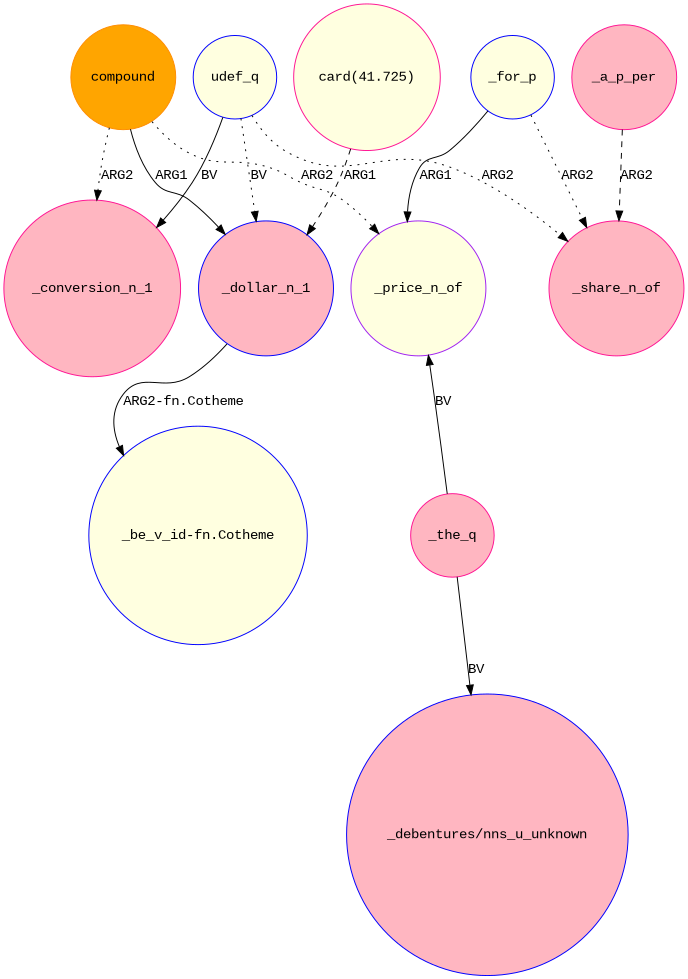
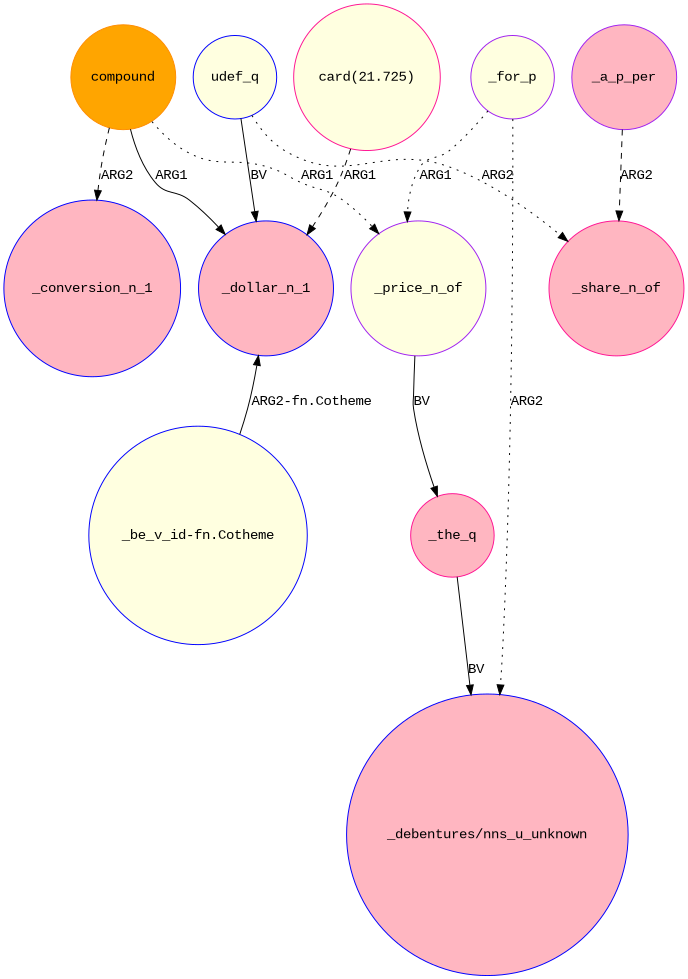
node "card(41.725)": label "card(41.725)" -> "card(21.725)"
node "_for_p": color blue -> purple
node "_a_p_per": color deeppink -> purple
edge "_for_p" -> "_price_n_of": style solid -> dotted
edge "compound" -> "_conversion_n_1": style dotted -> dashed
edge "_for_p" -> "_share_n_of": now "_for_p" -> "_debentures/nns_u_unknown"
edge "udef_q" -> "_dollar_n_1": style dotted -> solid
edge "udef_q" -> "_conversion_n_1": removed, label "BV"
edge "compound" -> "_price_n_of": label "ARG2" -> "ARG1"
node "_conversion_n_1": color deeppink -> blue
edge "_dollar_n_1" -> "_be_v_id-fn.Cotheme": reversed
edge "_the_q" -> "_price_n_of": reversed
